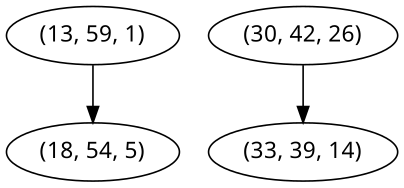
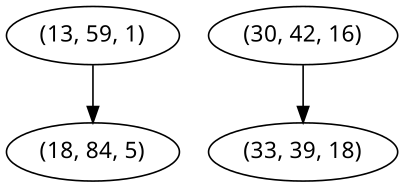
node "(30, 42, 26)": label "(30, 42, 26)" -> "(30, 42, 16)"
node "(18, 54, 5)": label "(18, 54, 5)" -> "(18, 84, 5)"
node "(33, 39, 14)": label "(33, 39, 14)" -> "(33, 39, 18)"
